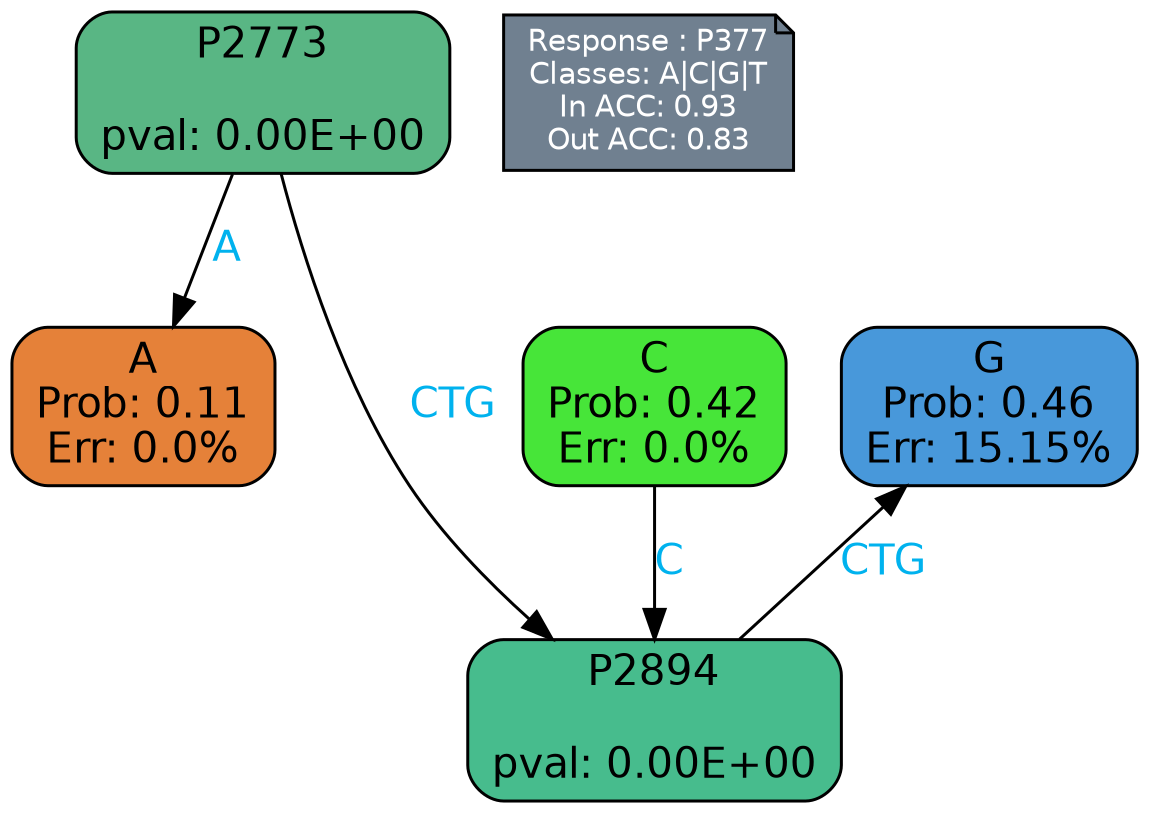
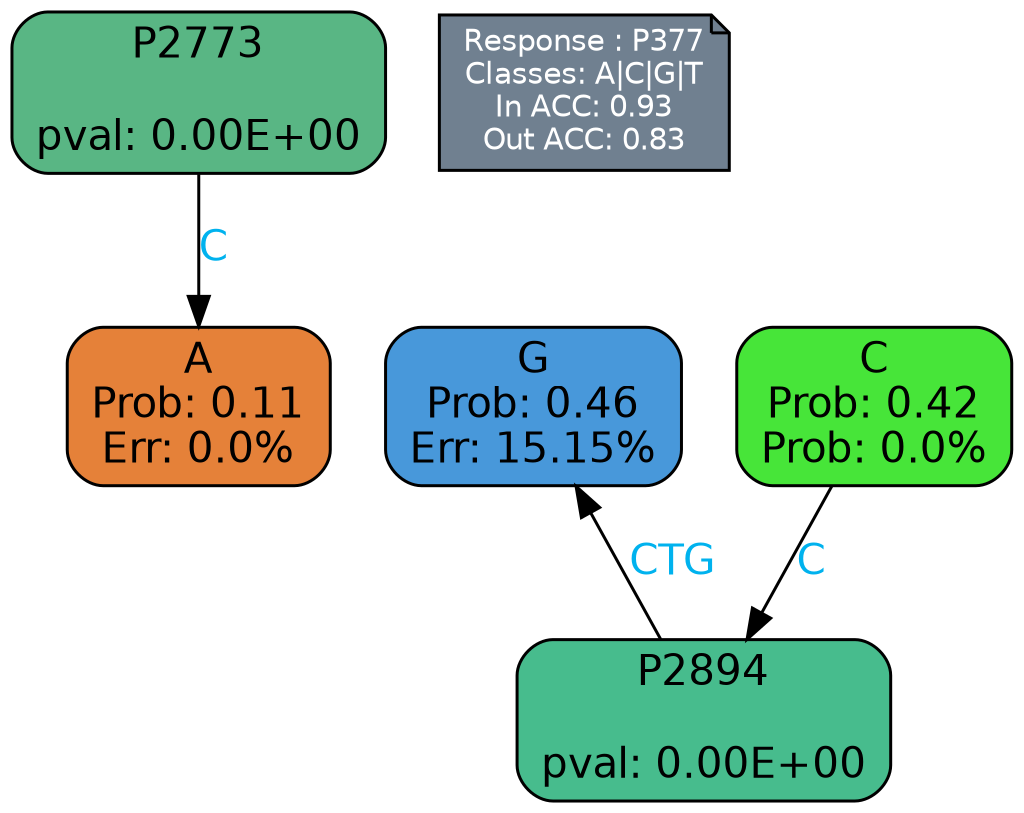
edge "P2773 pval: 0.00E+00" -> "A Prob: 0.11 Err: 0.0%": label "A" -> "C"
node "C Prob: 0.42 Err: 0.0%": label "C Prob: 0.42 Err: 0.0%" -> "C Prob: 0.42 Prob: 0.0%"
edge "P2773 pval: 0.00E+00" -> "P2894 pval: 0.00E+00": removed, label "CTG"
